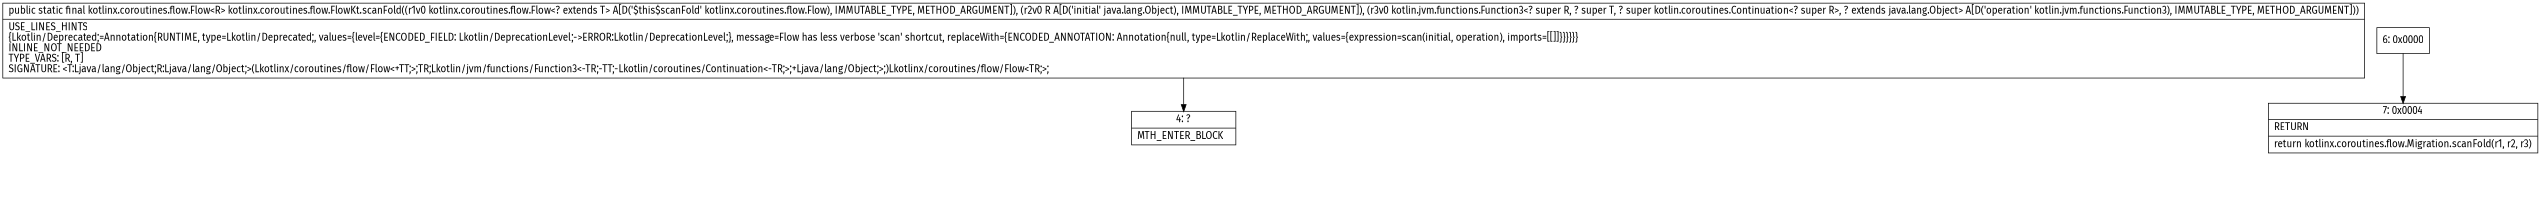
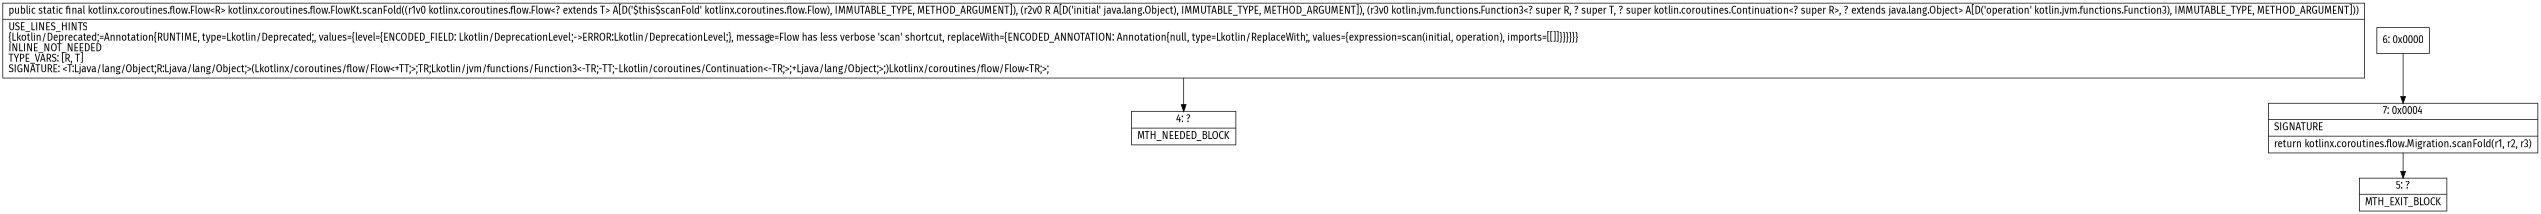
node "7: 0x0004": text "RETURN" -> "SIGNATURE"
node "4: ?": text "MTH_ENTER_BLOCK" -> "MTH_NEEDED_BLOCK"
node "5: ?": added
